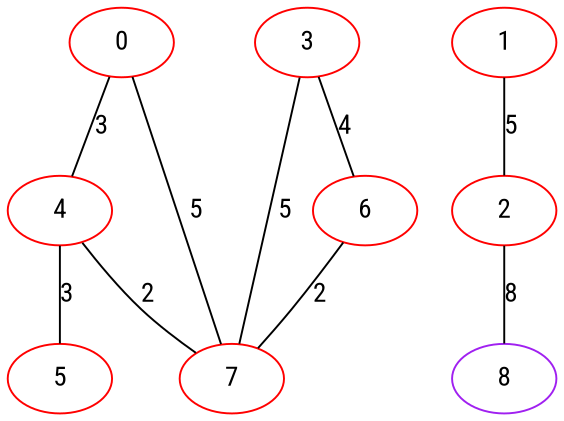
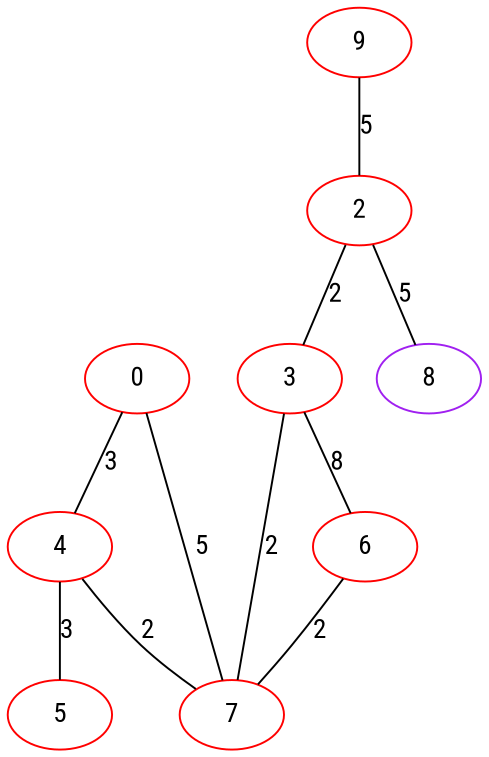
node "1": label "1" -> "9"
edge "3" -- "6": label "4" -> "8"
edge "3" -- "7": label "5" -> "2"
edge "2" -- "3": added, label "2"
edge "2" -- "8": label "8" -> "5"
